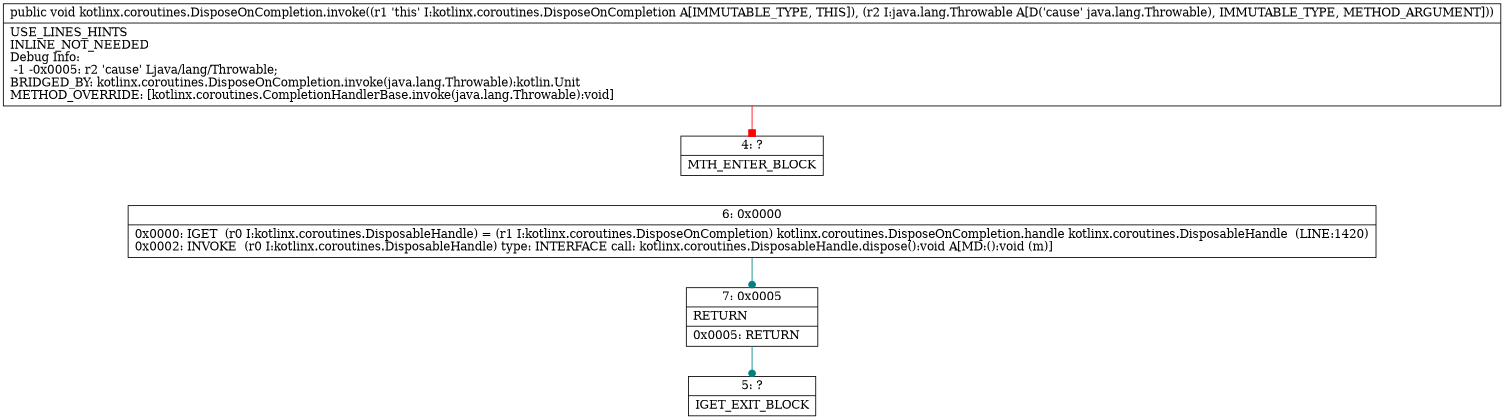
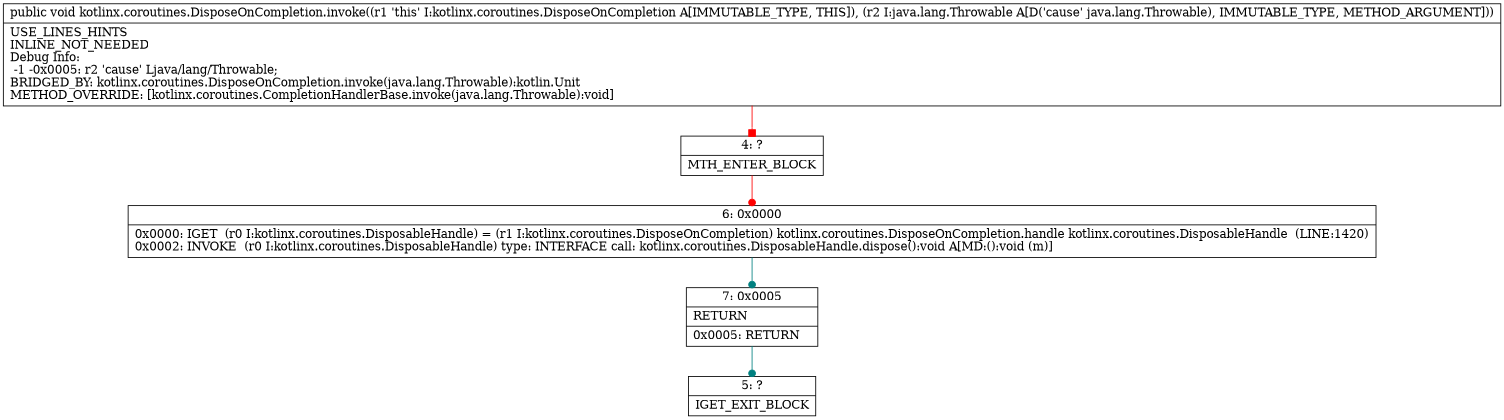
edge "4: ?" -> "6: 0x0000": added
